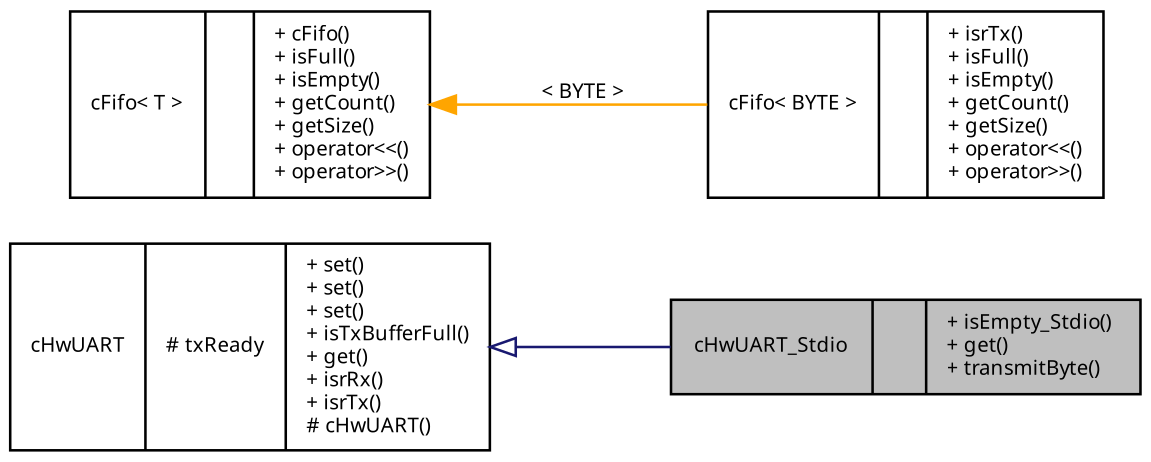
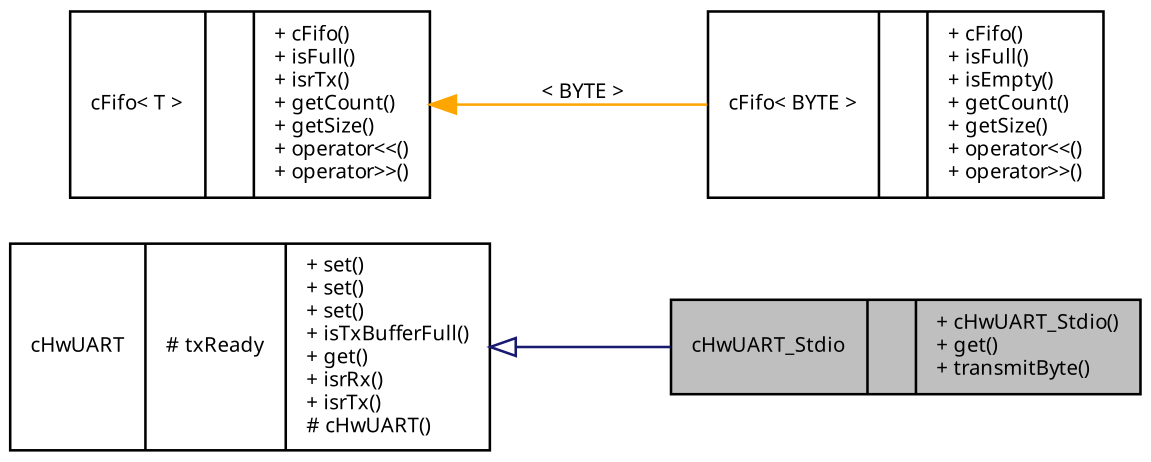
node "cFifo< BYTE >": text "+ isrTx()" -> "+ cFifo()"
node "cFifo< T >": text "+ isEmpty()" -> "+ isrTx()"
node "cHwUART_Stdio": text "+ isEmpty_Stdio()" -> "+ cHwUART_Stdio()"
